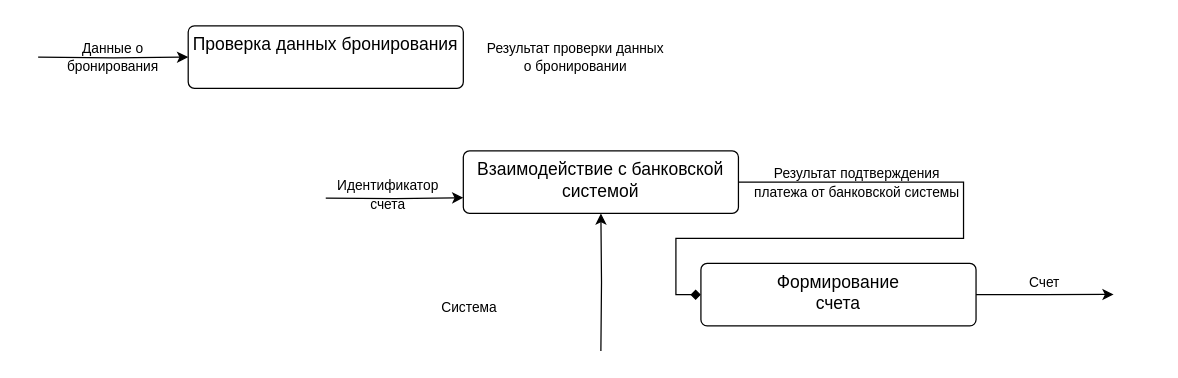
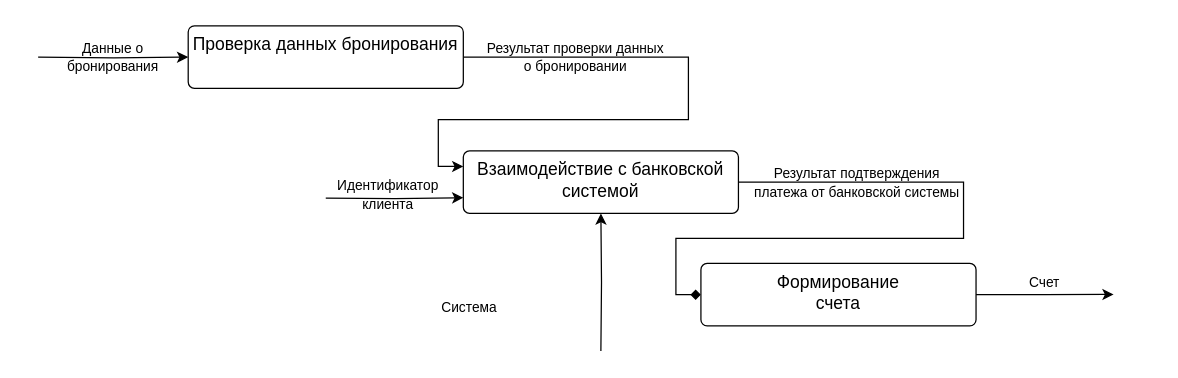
edge "Проверка данных бронирования" -> "Взаимодействие с банковской системой": added
node "Идентификатор счета": label "Идентификатор счета" -> "Идентификатор клиента"
